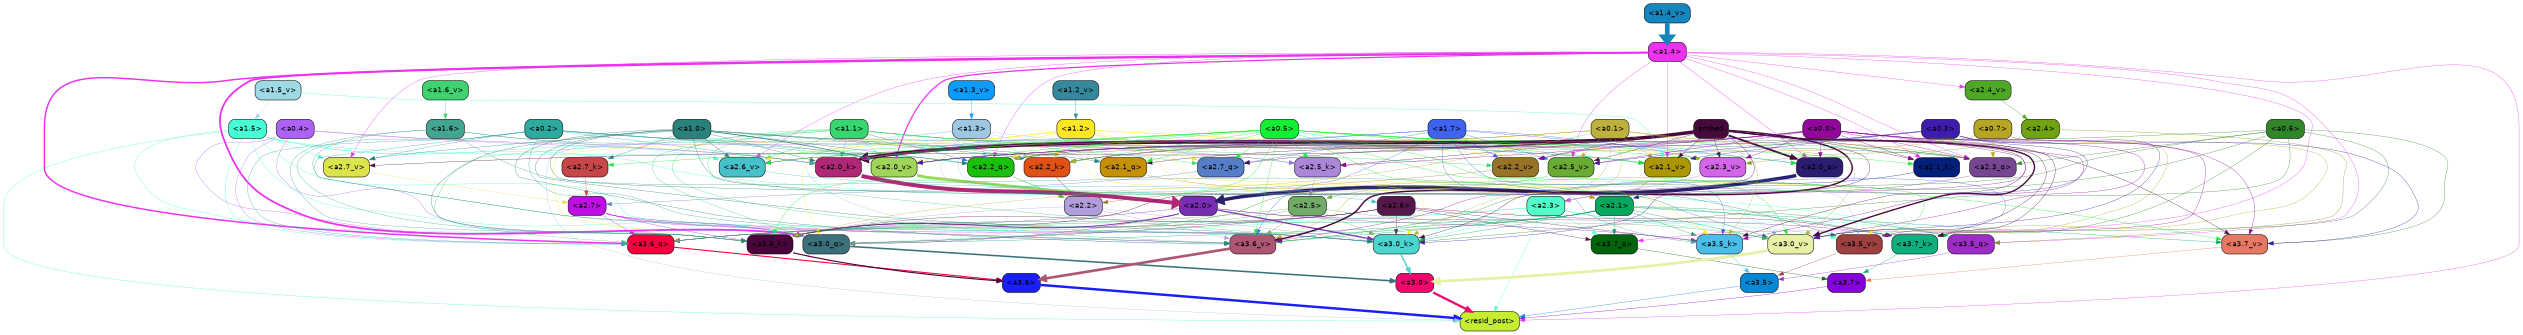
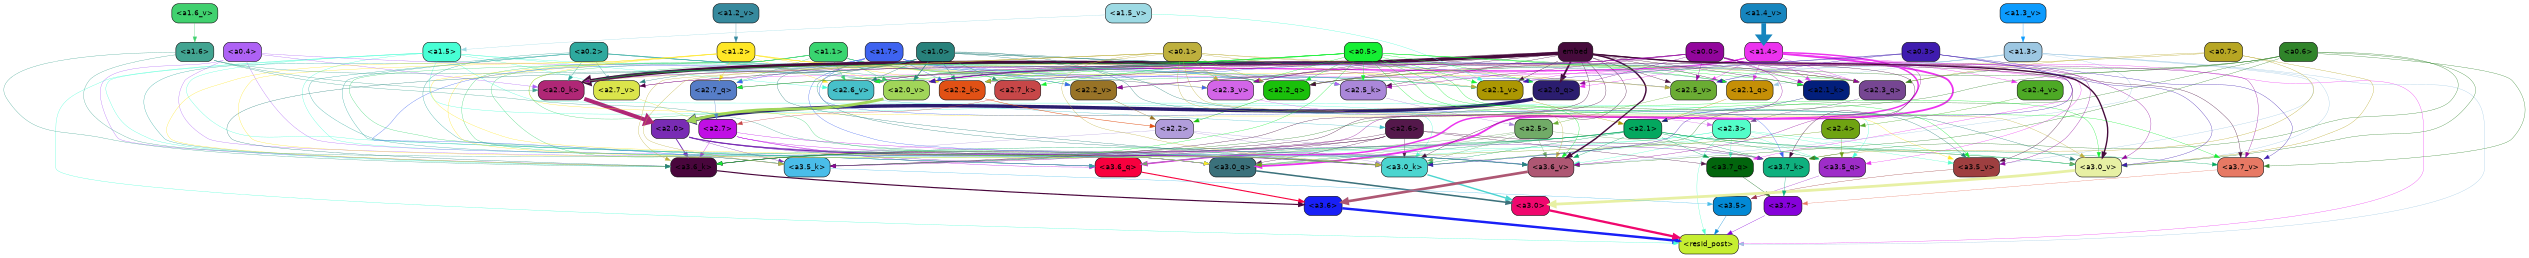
edge "<a1.4>" -> "<a2.1_q>": added
edge "<a2.4>" -> "<a2.3_v>": now "<a2.4>" -> "<a3.0_q>"
